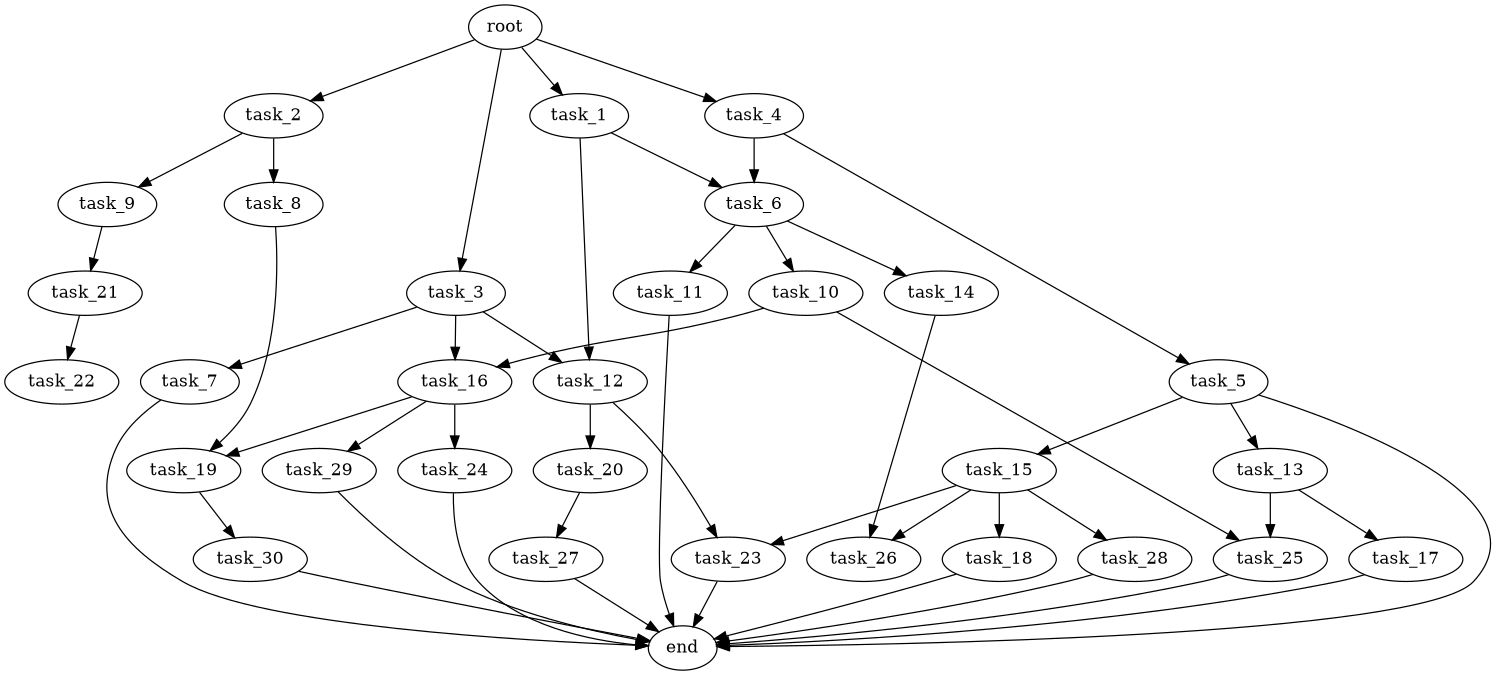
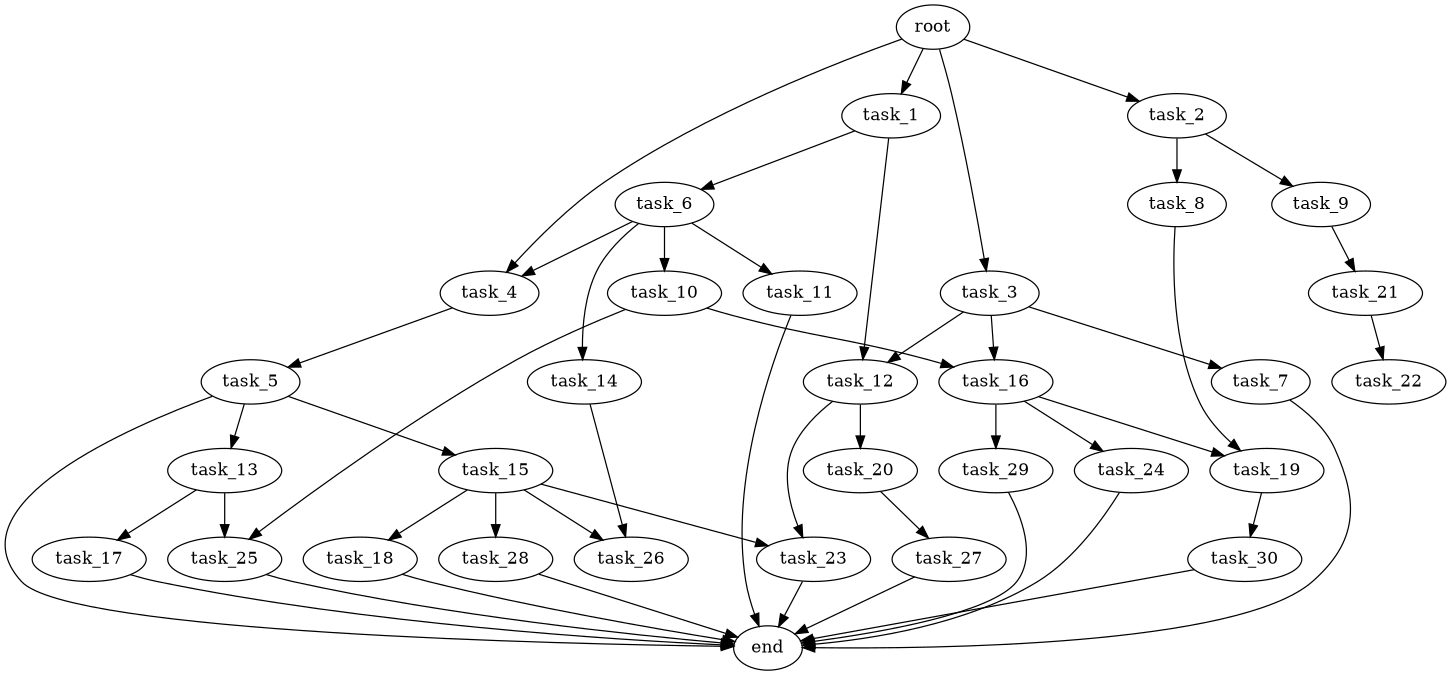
edge "task_4" -> "task_6": reversed
